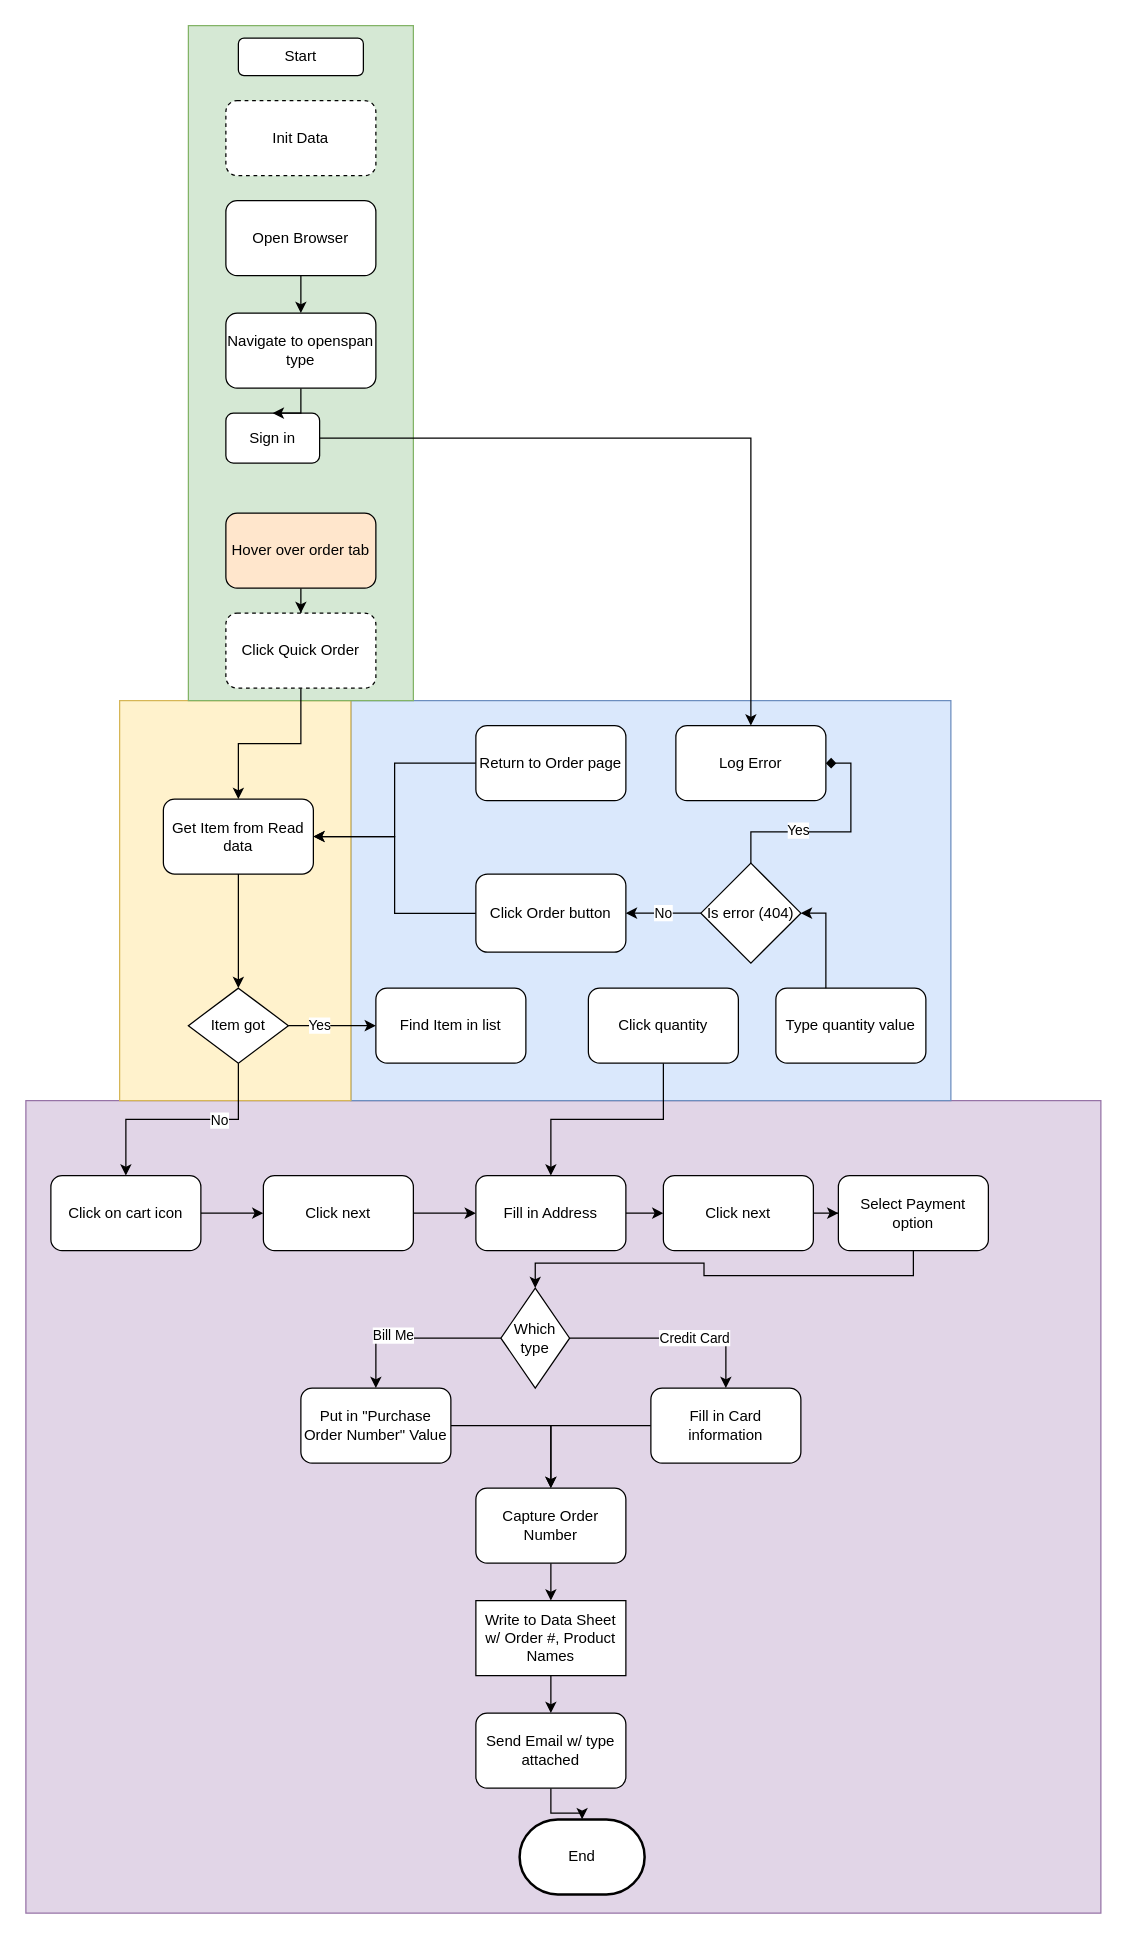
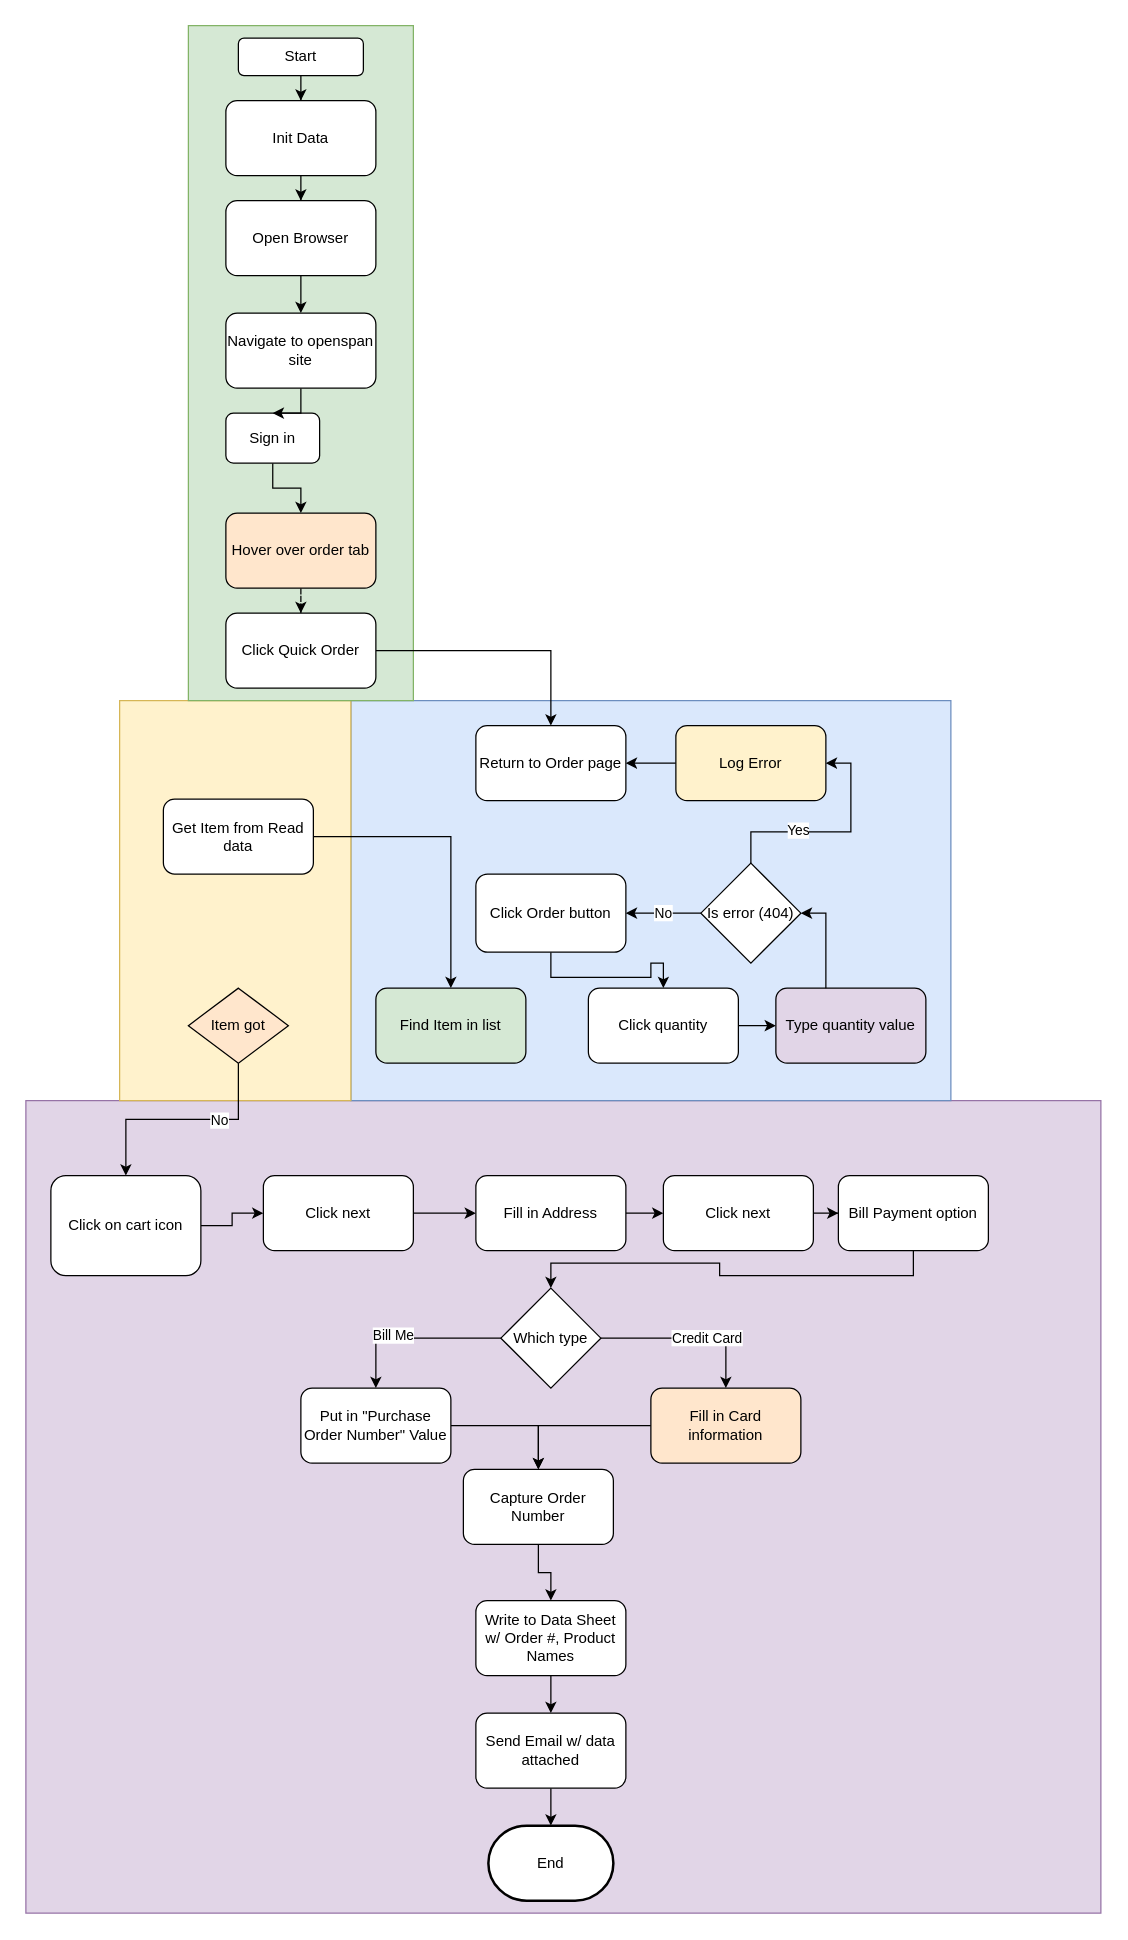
edge "Start" -> "Init Data": added
node "Init Data": style dashed -> solid
edge "Init Data" -> "Open Browser": added
node "Navigate to openspan type": label "Navigate to openspan type" -> "Navigate to openspan site"
edge "Sign in" -> "Log Error": now "Sign in" -> "Hover over order tab"
edge "Hover over order tab" -> "Click Quick Order": style solid -> dashed
node "Click Quick Order": style dashed -> solid
edge "Click Quick Order" -> "Get Item from Read data": now "Click Quick Order" -> "Return to Order page"
edge "Return to Order page" -> "Get Item from Read data": removed
edge "Log Error" -> "Return to Order page": added
node "Log Error": fillcolor #ffffff -> #fff2cc
edge "Is error (404)" -> "Log Error": arrowhead diamond -> classic
edge "Click Order button" -> "Get Item from Read data": now "Click Order button" -> "Click quantity"
edge "Get Item from Read data" -> "Item got": now "Get Item from Read data" -> "Find Item in list"
node "Item got": fillcolor #ffffff -> #ffe6cc
edge "Item got" -> "Find Item in list": removed, label "Yes"
node "Find Item in list": fillcolor #ffffff -> #d5e8d4
node "Type quantity value": fillcolor #ffffff -> #e1d5e7
edge "Click quantity" -> "Fill in Address": now "Click quantity" -> "Type quantity value"
node "Click on cart icon": size 150x75 -> 150x100
node "Select Payment option": label "Select Payment option" -> "Bill Payment option"
node "Which type": size 69x100 -> 100x100
node "Fill in Card information": fillcolor #ffffff -> #ffe6cc
node "Capture Order Number": moved (551, 1526) -> (538, 1507)
node "Write to Data Sheet w/ Order #, Product Names": shape rectangle -> rounded rectangle
node "Send Email w/ type attached": label "Send Email w/ type attached" -> "Send Email w/ data attached"
node "End": moved (582, 1857) -> (551, 1863)
